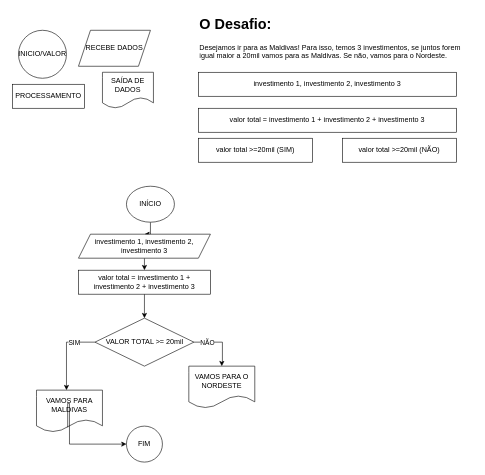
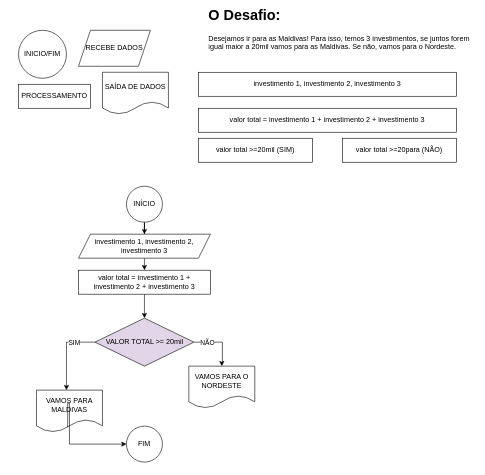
node "O Desafio:Desejamos ir para as Maldivas! Para isso, temos 3 investimentos, se juntos forem igual maior a 20mil vamos para as Maldivas. Se não, vamos para o Nordeste.": moved (335, 42) -> (344, 33)
node "INICIO/VALOR": label "INICIO/VALOR" -> "INICIO/FIM"
node "SAÍDA DE DADOS": size 51x36 -> 66x42
node "PROCESSAMENTO": moved (48, 96) -> (54, 96)
node "valor total >=20mil (NÃO)": label "valor total >=20mil (NÃO)" -> "valor total >=20para (NÃO)"
node "INÍCIO": size 48x36 -> 36x36
node "VALOR TOTAL >= 20mil": fillcolor #ffffff -> #e1d5e7
